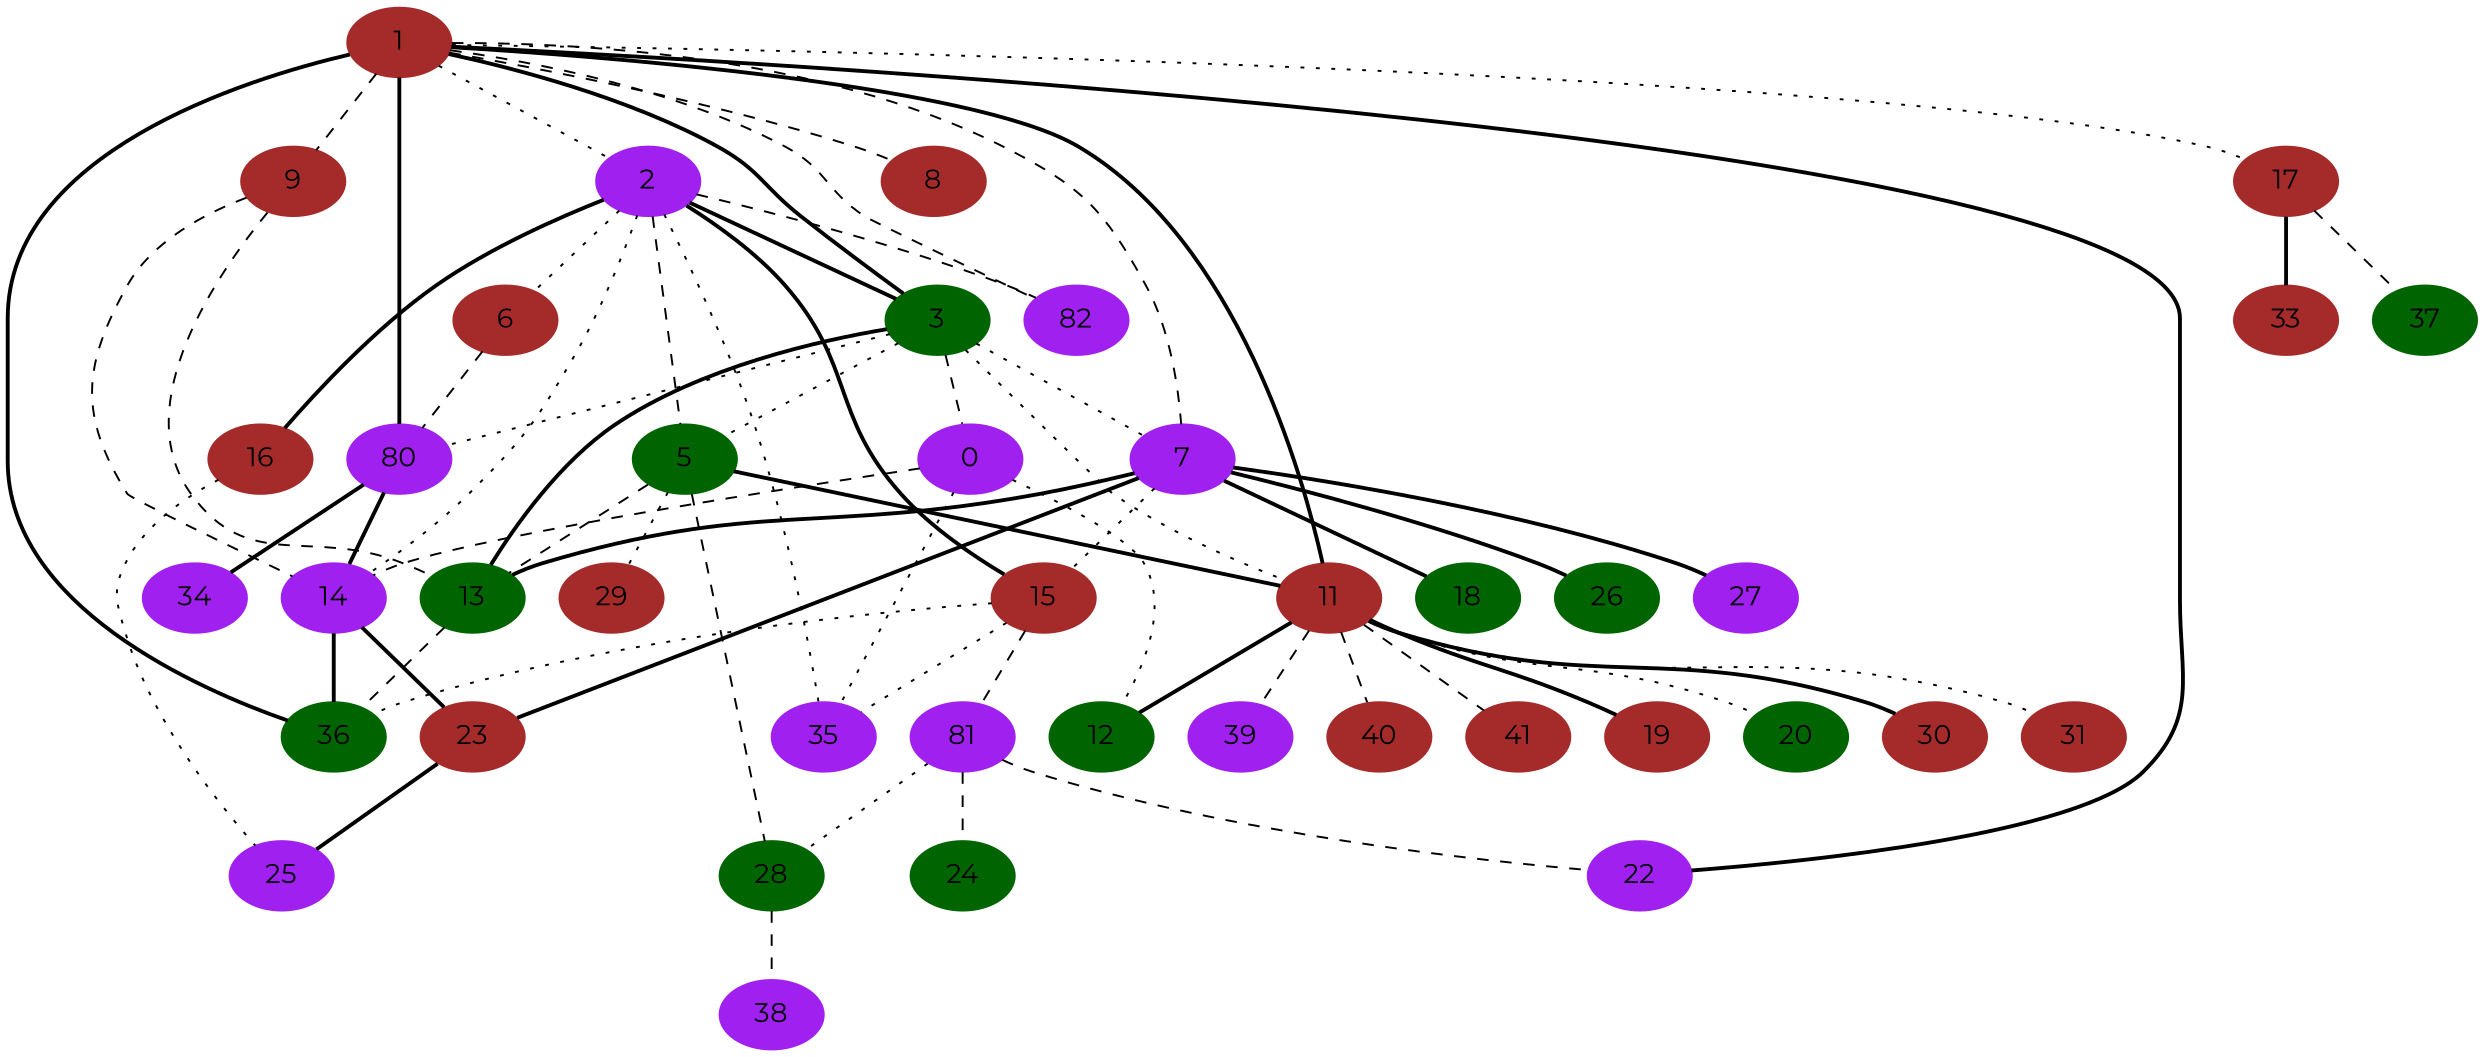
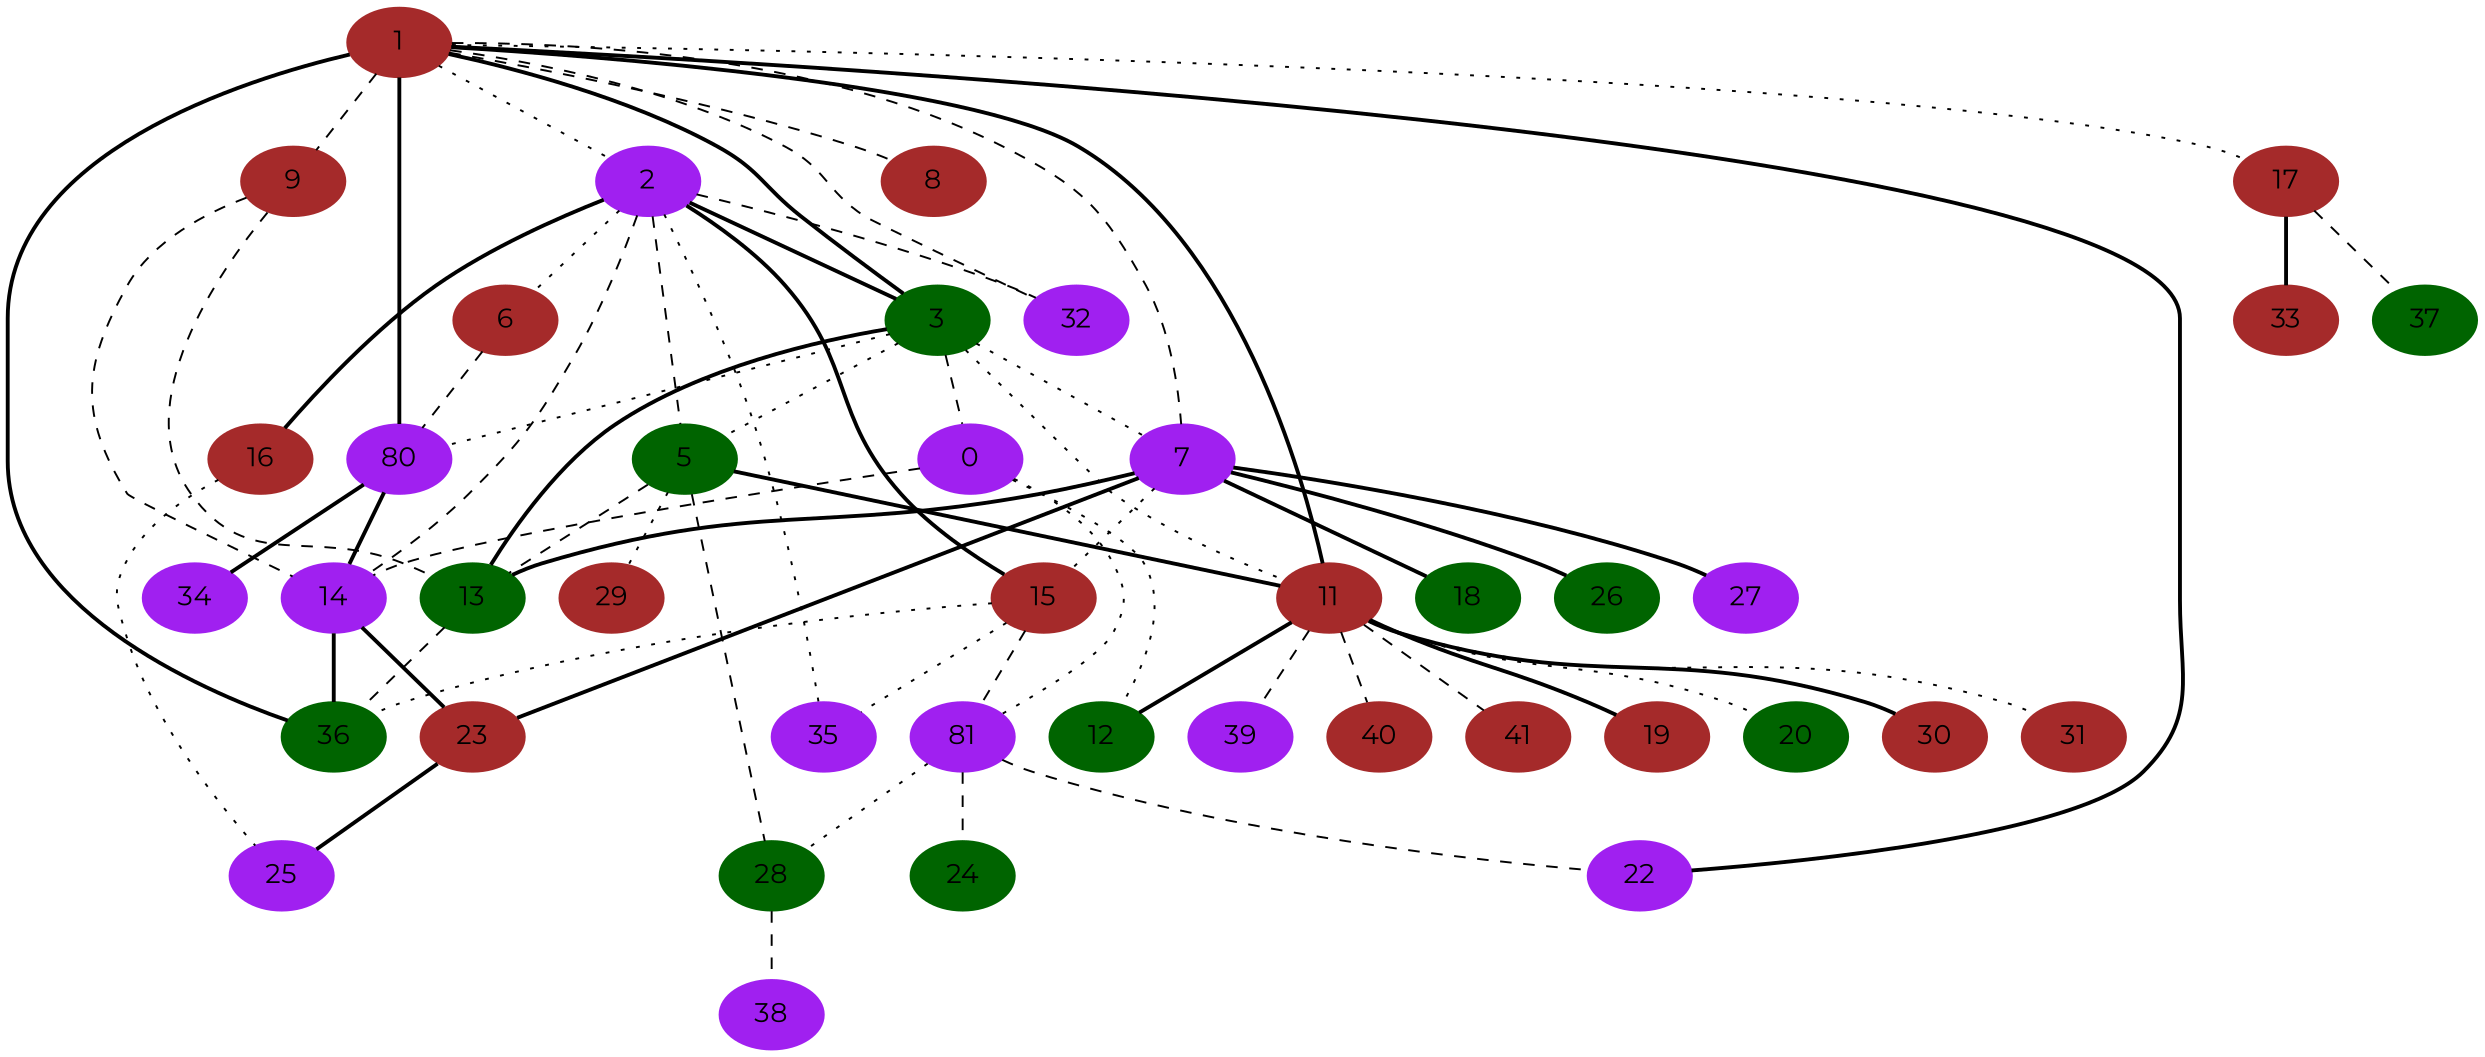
node "82": label "82" -> "32"
edge "2" -- "14": style dotted -> dashed
edge "0" -- "35": now "0" -- "81"
